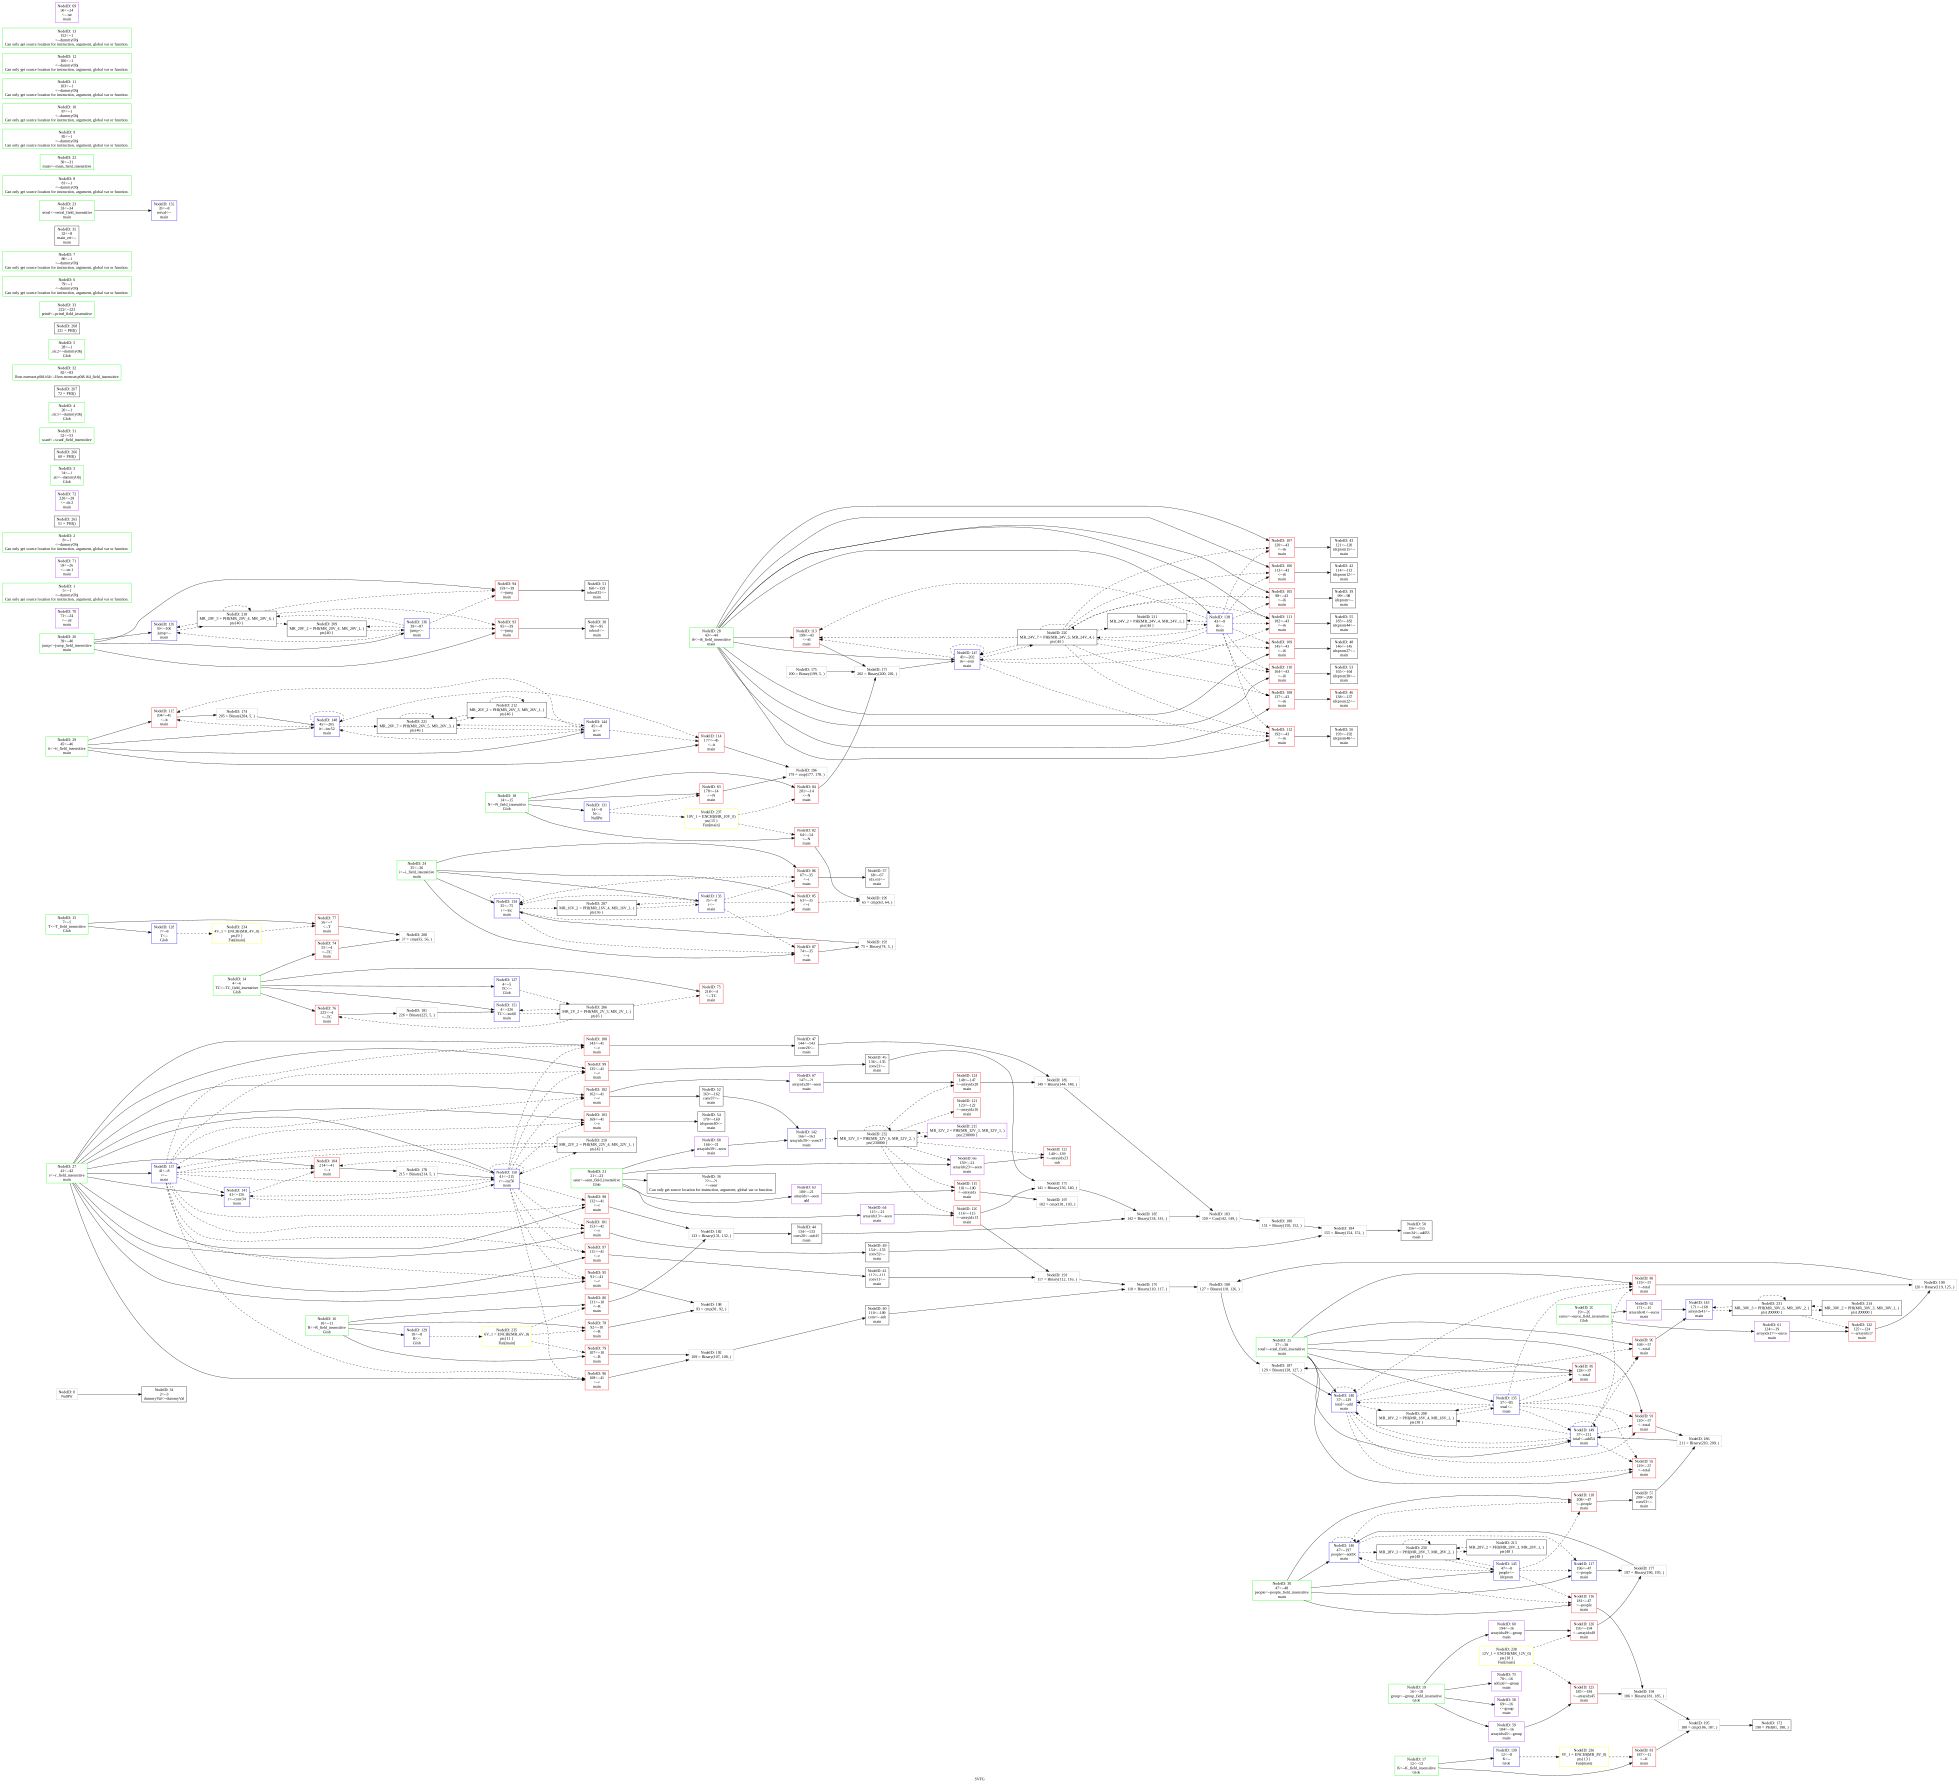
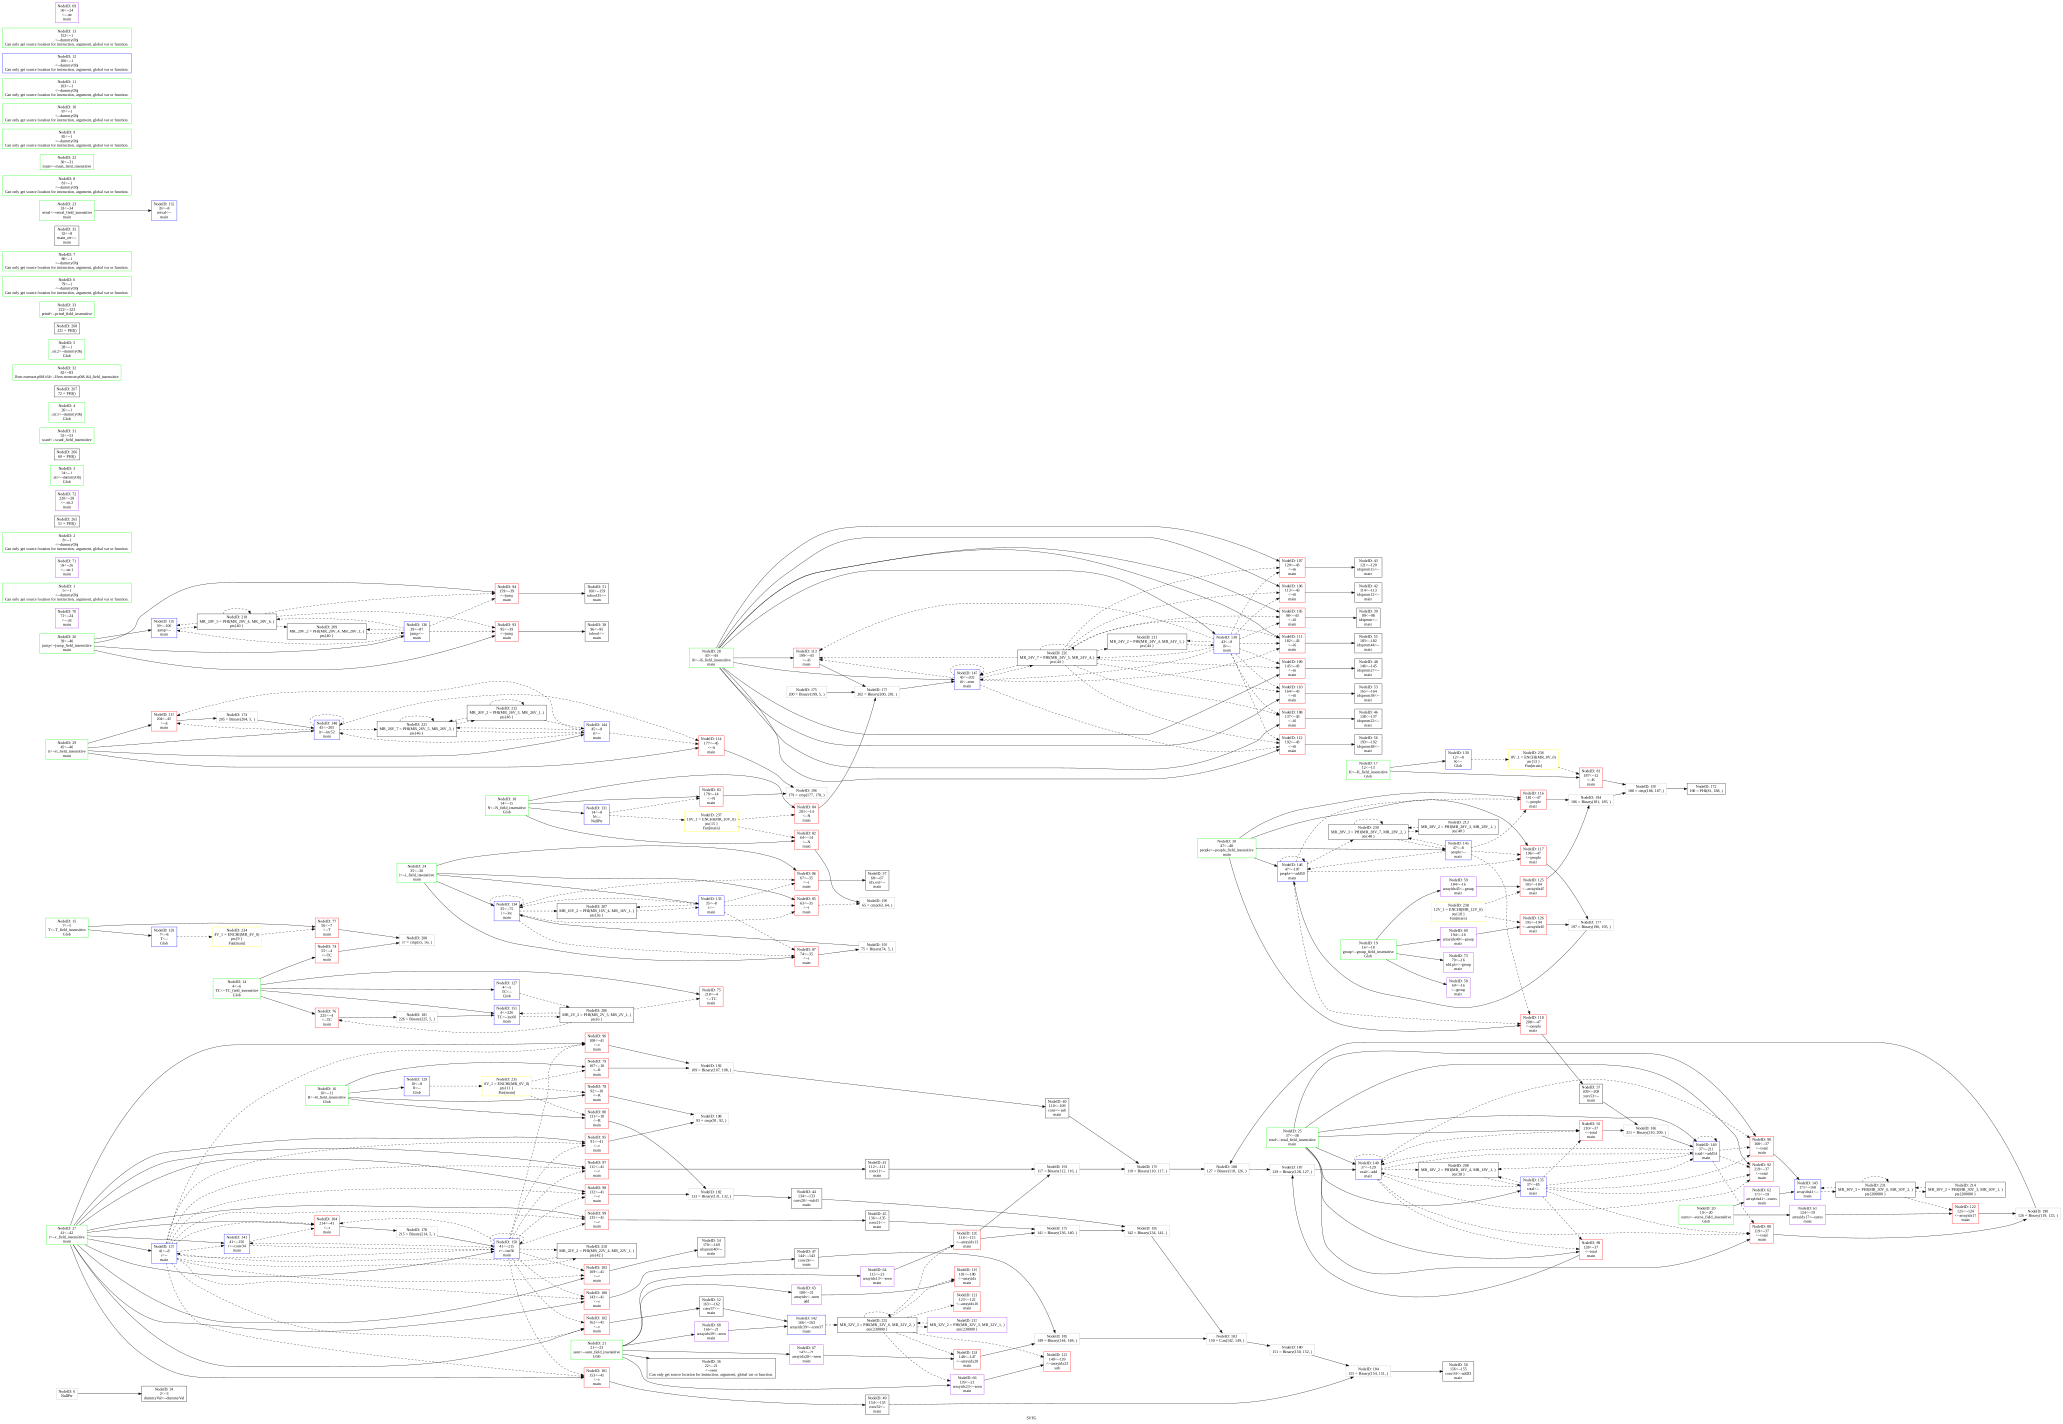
node "NodeID: 12": color green -> blue
node "NodeID: 46": color red -> black
edge "NodeID: 102" -> "NodeID: 67": now "NodeID: 21" -> "NodeID: 67"
node "NodeID: 197": removed
edge "NodeID: 149" -> "NodeID: 91": removed
node "NodeID: 117": color blue -> red
node "NodeID: 145": text "idxprom" -> "main"
